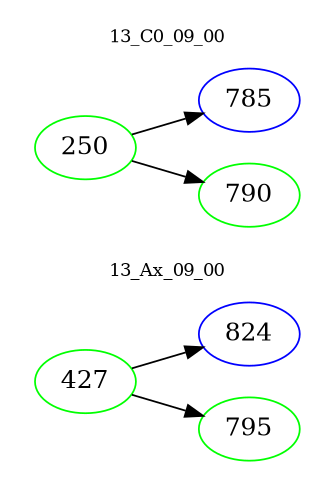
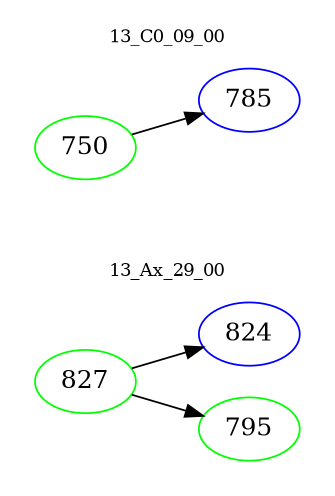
node "250": label "250" -> "750"
node "790": removed
cluster "13_Ax_09_00": label "13_Ax_09_00" -> "13_Ax_29_00"
node "427": label "427" -> "827"
